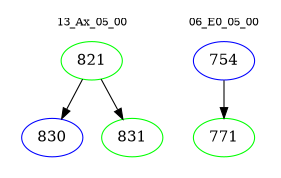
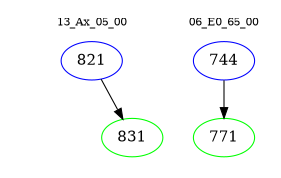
cluster "06_E0_05_00": label "06_E0_05_00" -> "06_E0_65_00"
node "821": color green -> blue
node "754": label "754" -> "744"
node "830": removed
